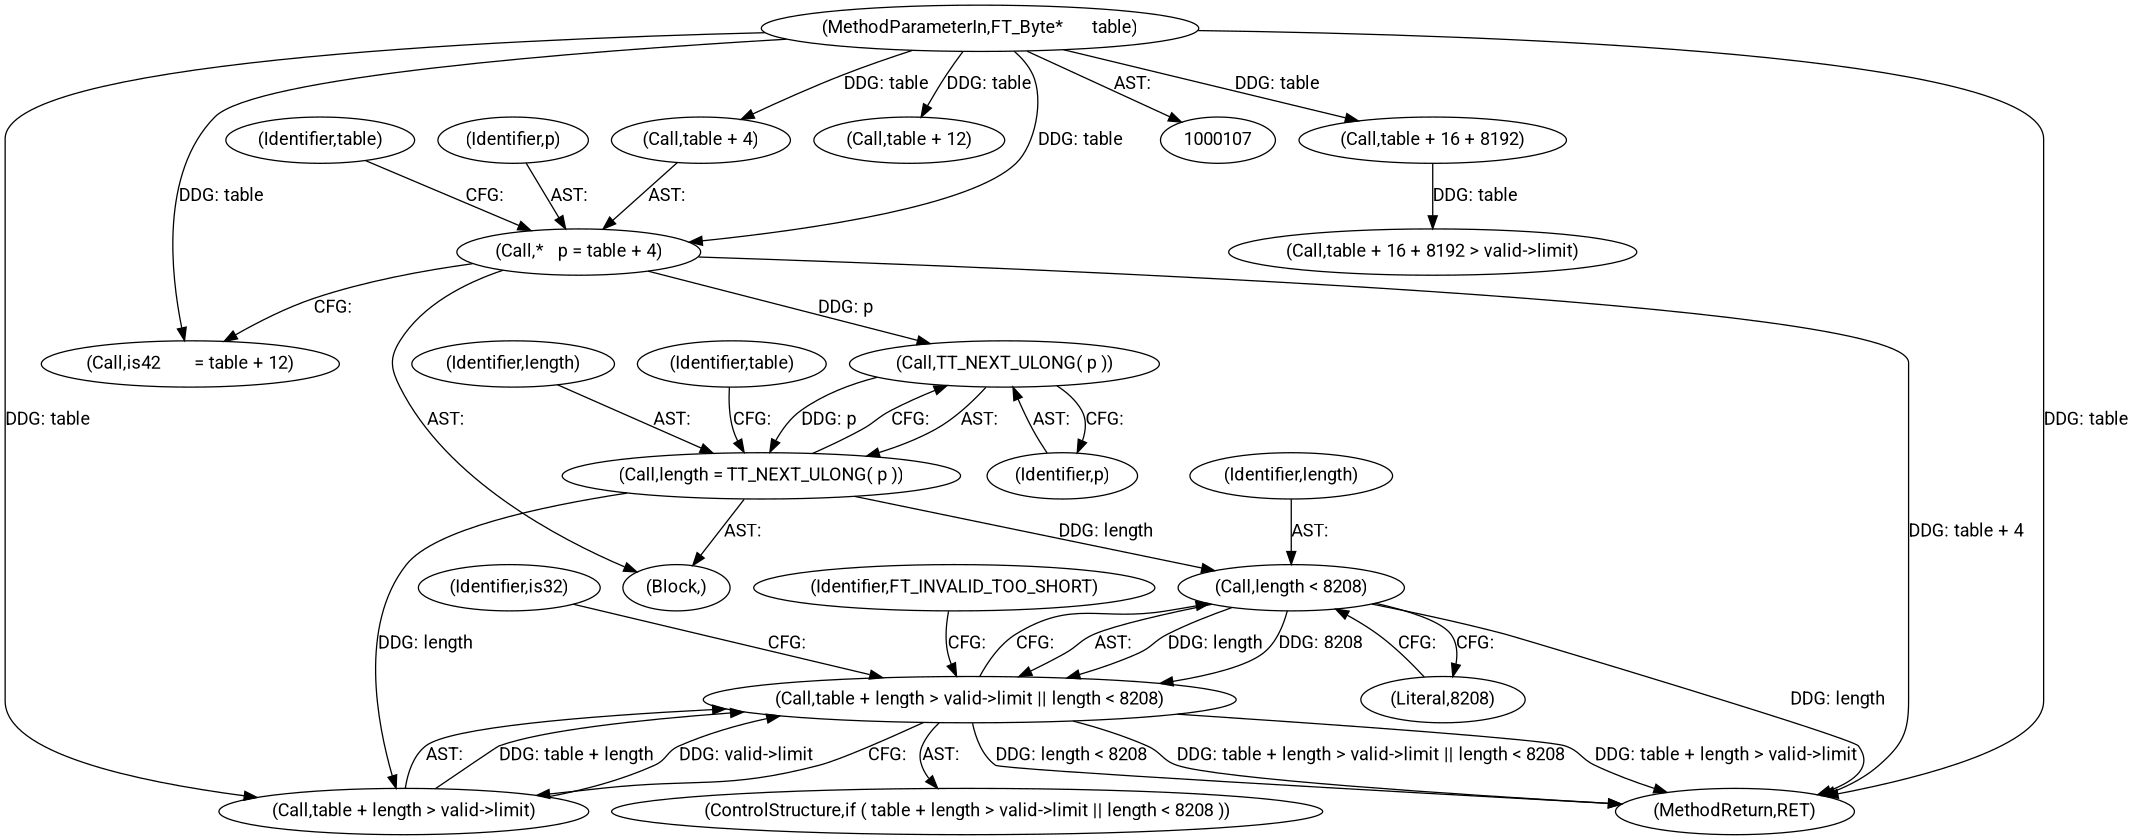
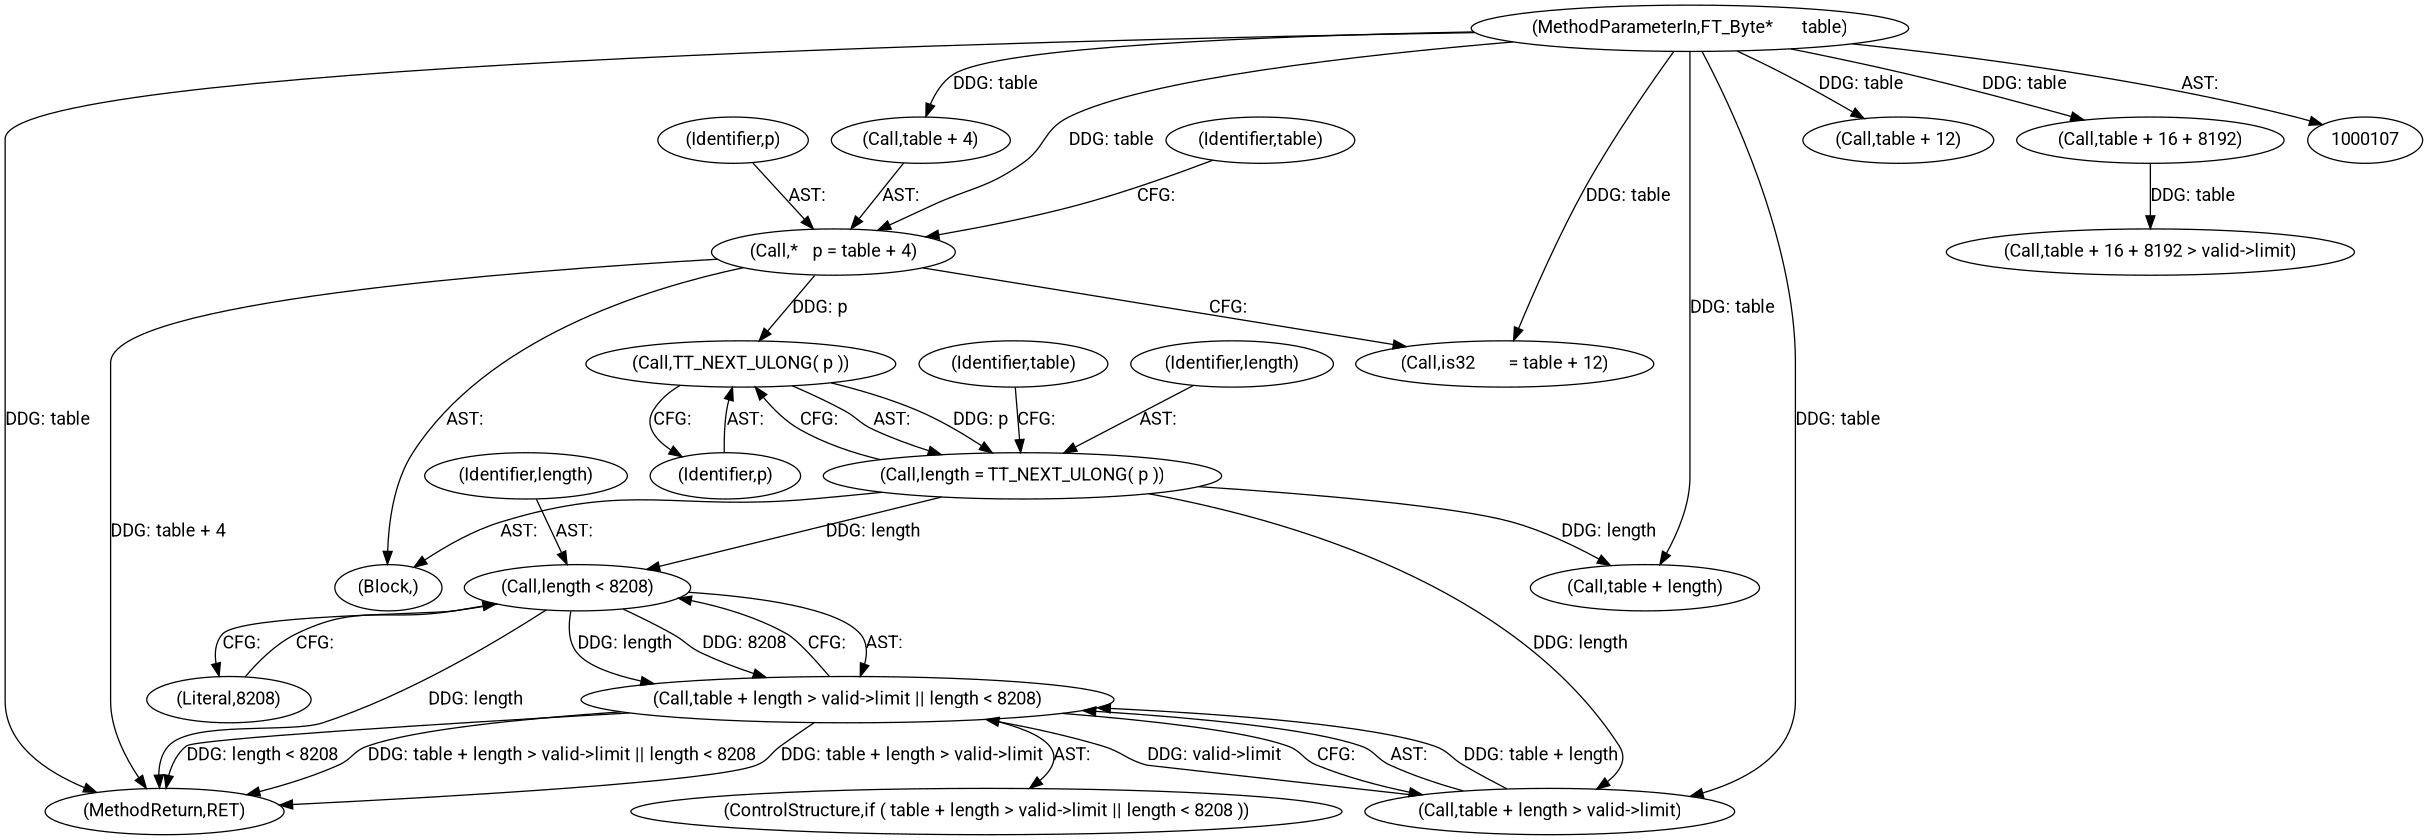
node "(Call,is42       = table + 12)": label "(Call,is42       = table + 12)" -> "(Call,is32       = table + 12)"
node "(Identifier,is32)": removed
node "(Identifier,FT_INVALID_TOO_SHORT)": removed
node "(Call,table + length)": added
